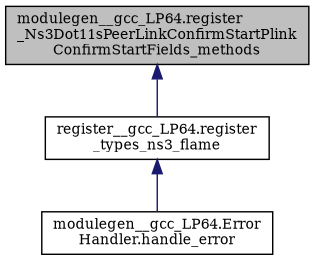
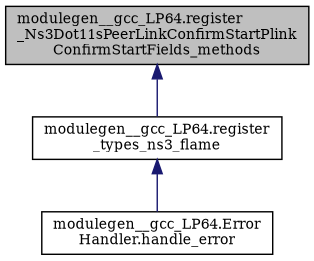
node "register__gcc_LP64.register _types_ns3_flame": label "register__gcc_LP64.register _types_ns3_flame" -> "modulegen__gcc_LP64.register _types_ns3_flame"
